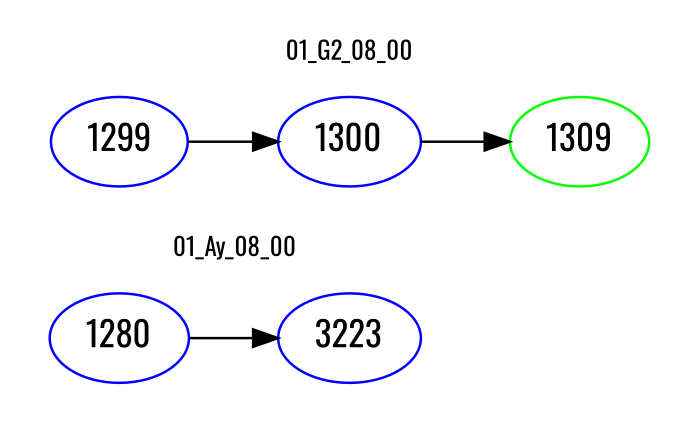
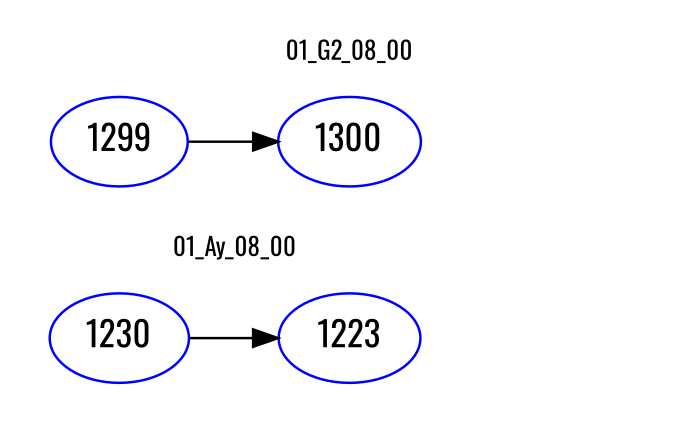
node "1309": removed
node "1280": label "1280" -> "1230"
node "3223": label "3223" -> "1223"
